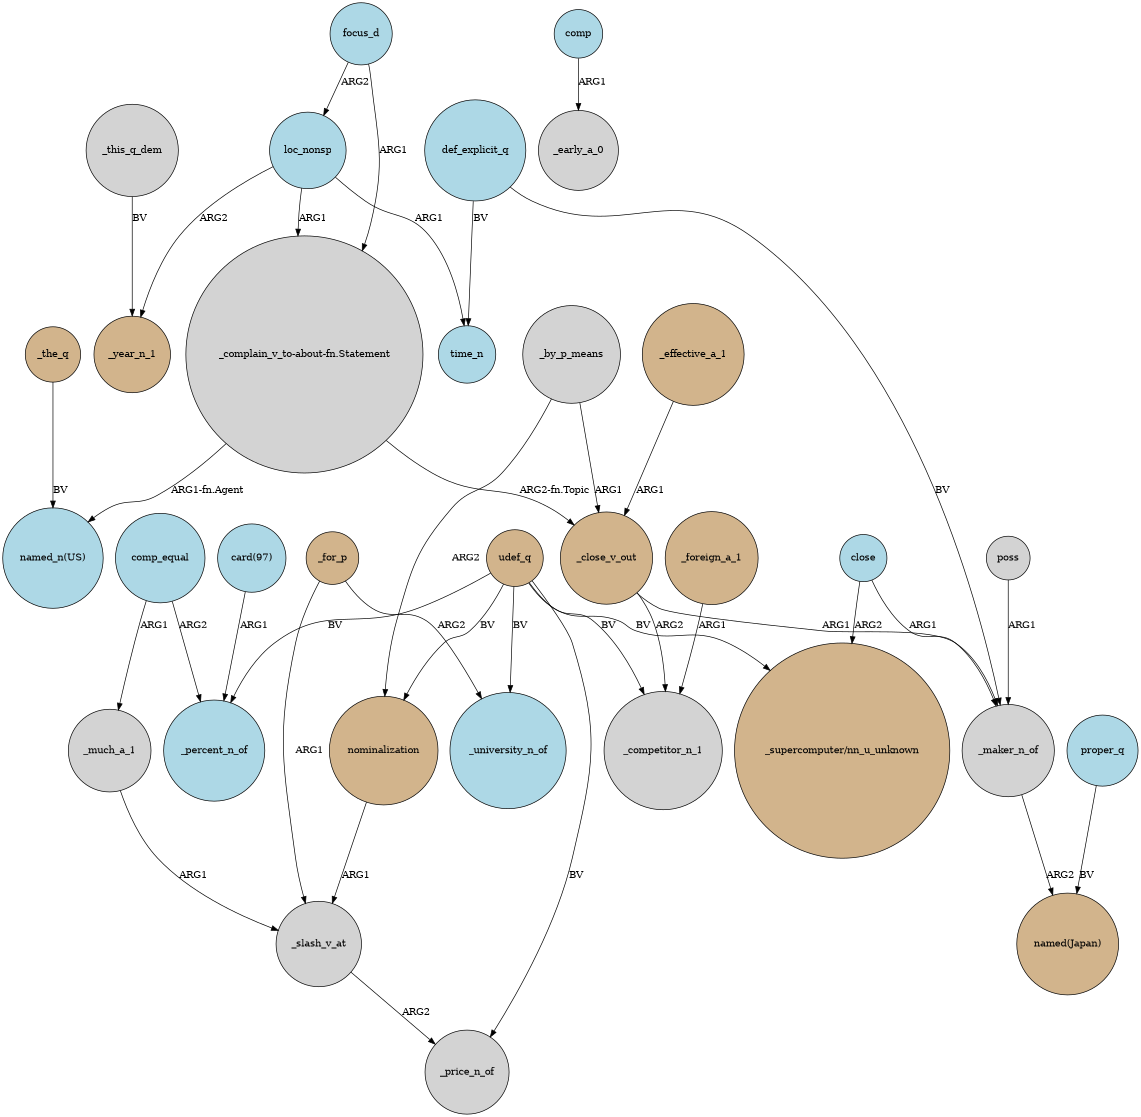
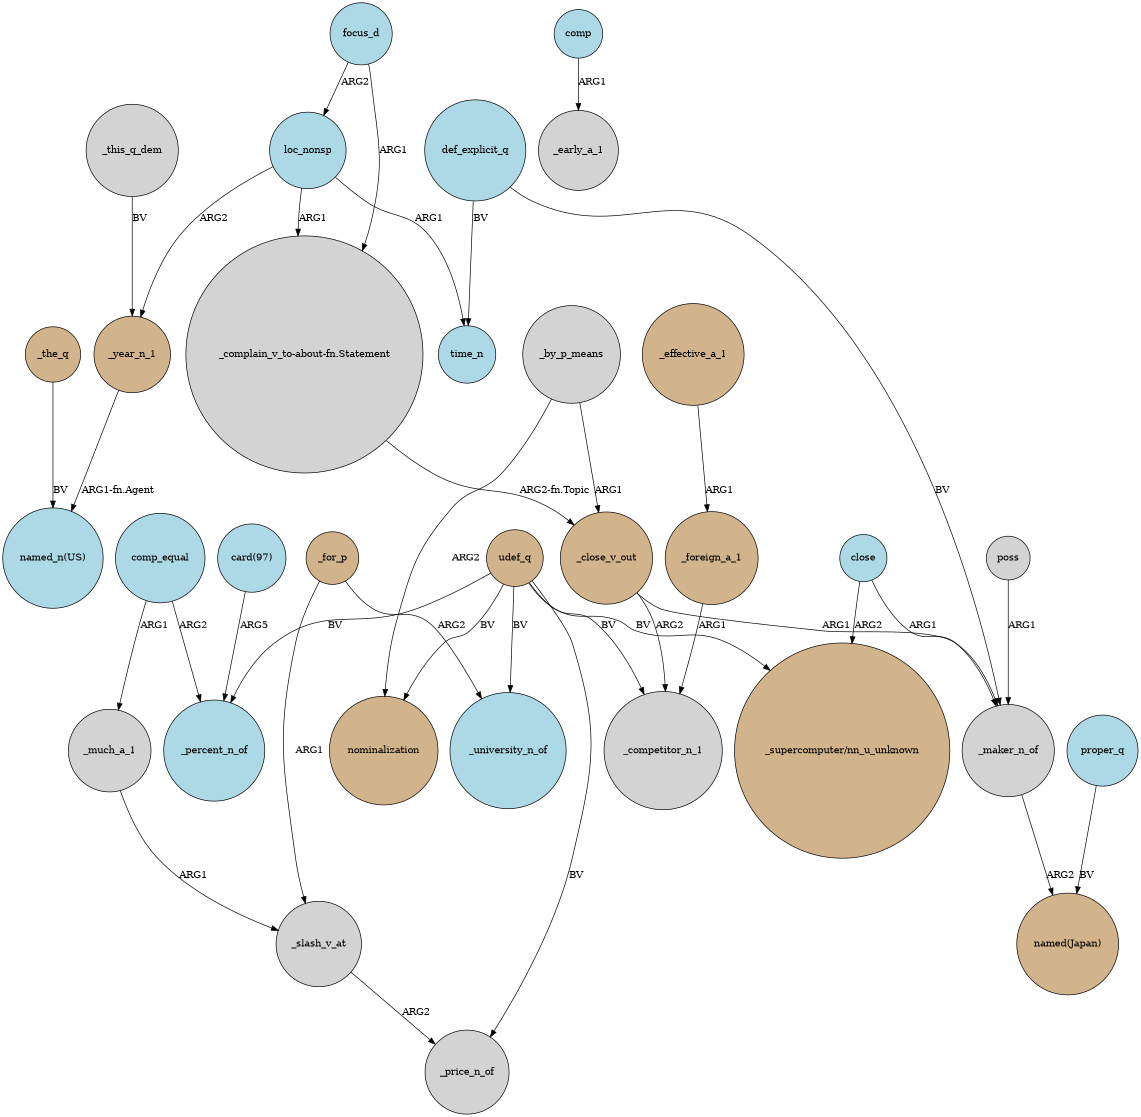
node "_early_a_0": label "_early_a_0" -> "_early_a_1"
edge "_effective_a_1" -> "_close_v_out": now "_effective_a_1" -> "_foreign_a_1"
edge "_complain_v_to-about-fn.Statement" -> "named_n(US)": now "_year_n_1" -> "named_n(US)"
edge "card(97)" -> "_percent_n_of": label "ARG1" -> "ARG5"
edge "nominalization" -> "_slash_v_at": removed, label "ARG1"
